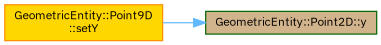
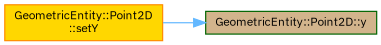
node "GeometricEntity::Point9D ::setY": label "GeometricEntity::Point9D ::setY" -> "GeometricEntity::Point2D ::setY"
